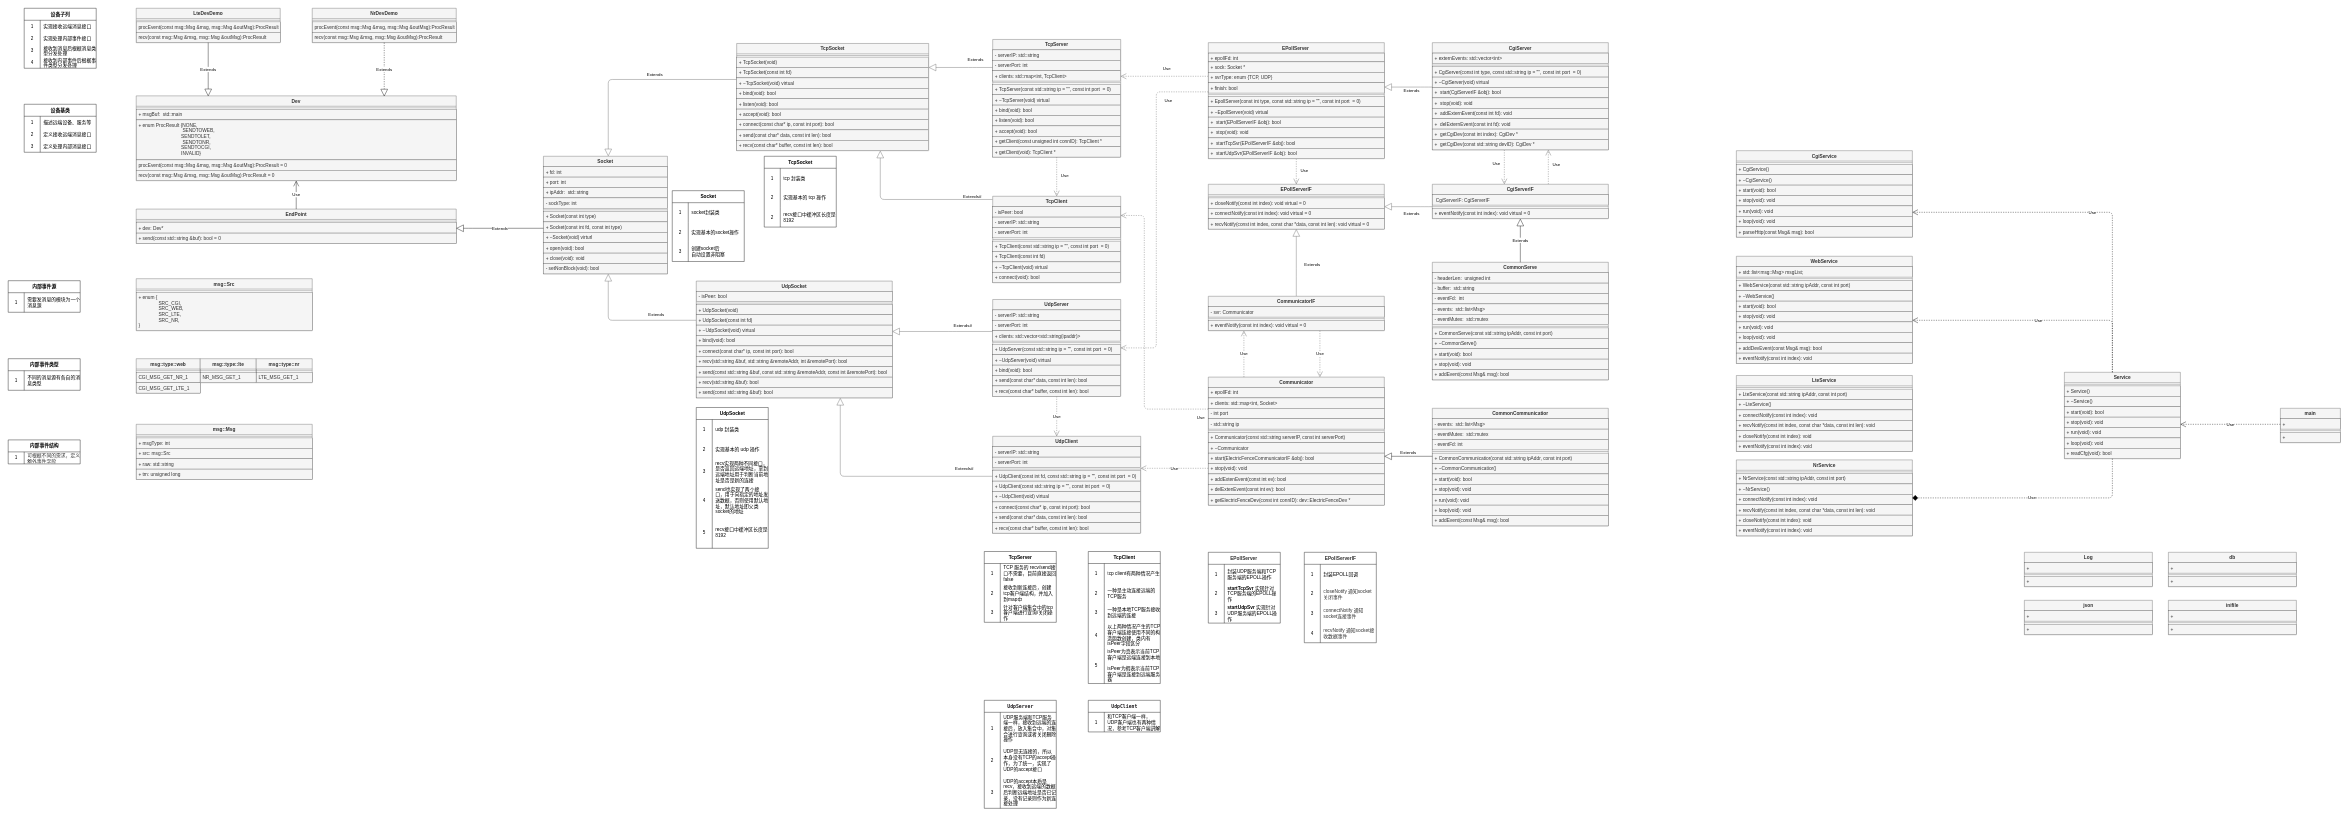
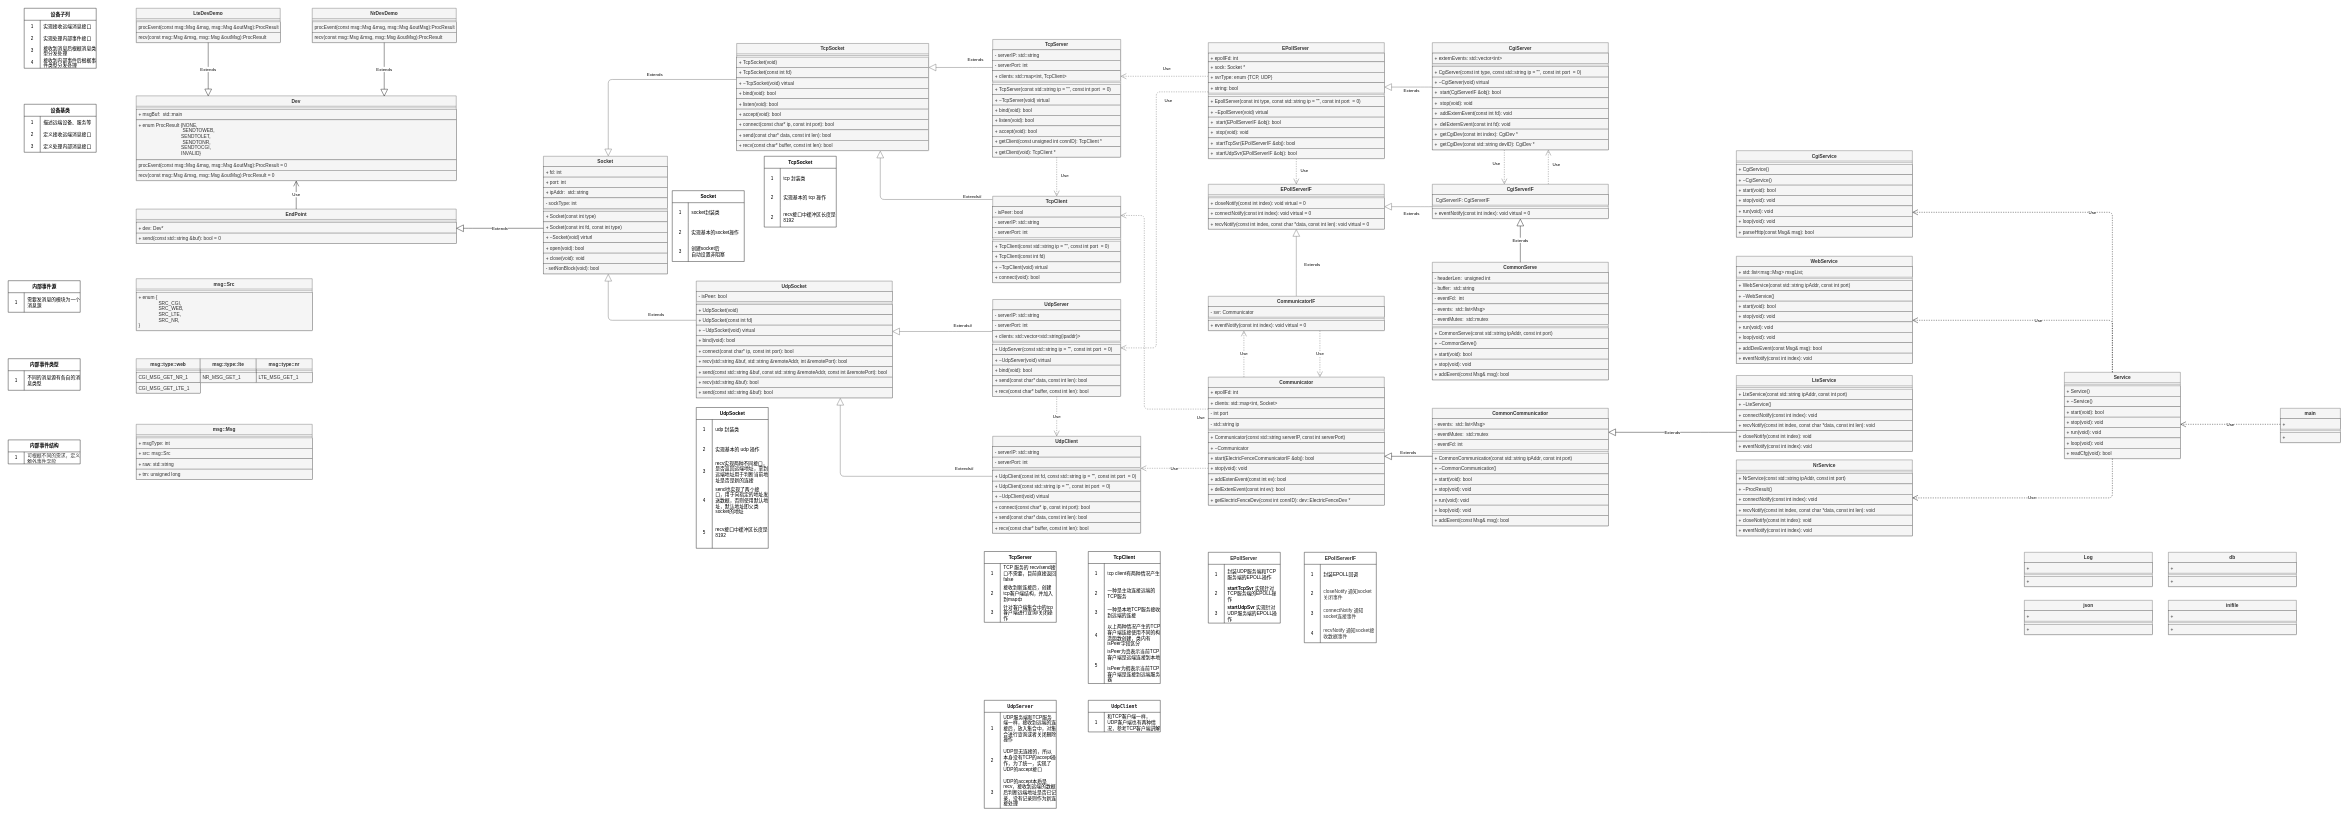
edge "NrDevDemo" -> "Dev": style dashed -> solid
node "+ finish: bool": label "+ finish: bool" -> "+ string: bool"
edge "LteService" -> "CommonCommunicatior": added, label "Extends"
node "+ ~NrService()": label "+ ~NrService()" -> "+ ~ProcResult()"
edge "Service" -> "NrService": arrowhead diamond -> open
